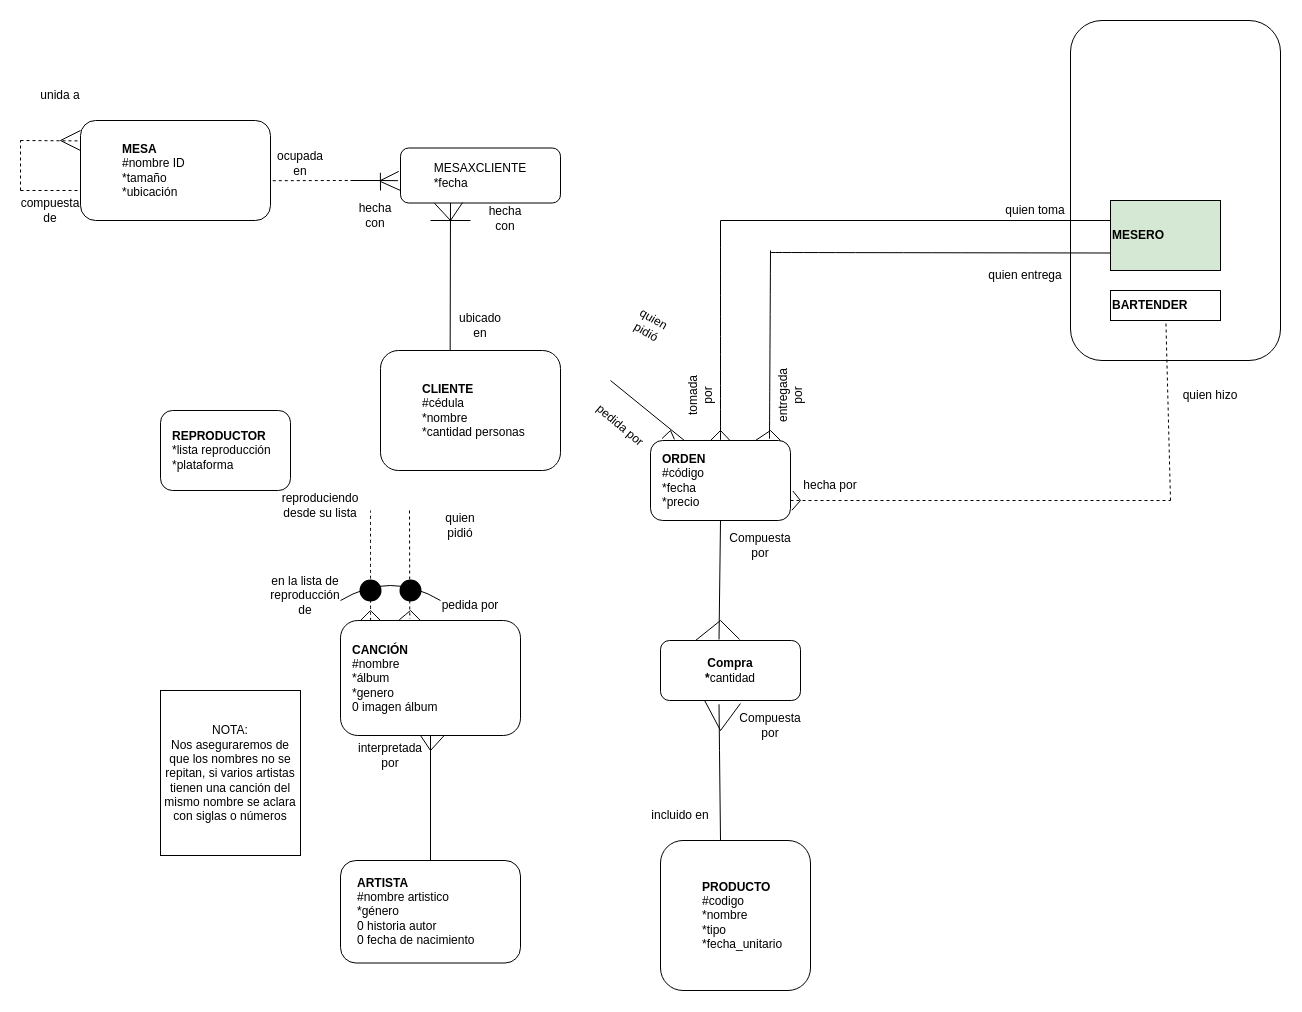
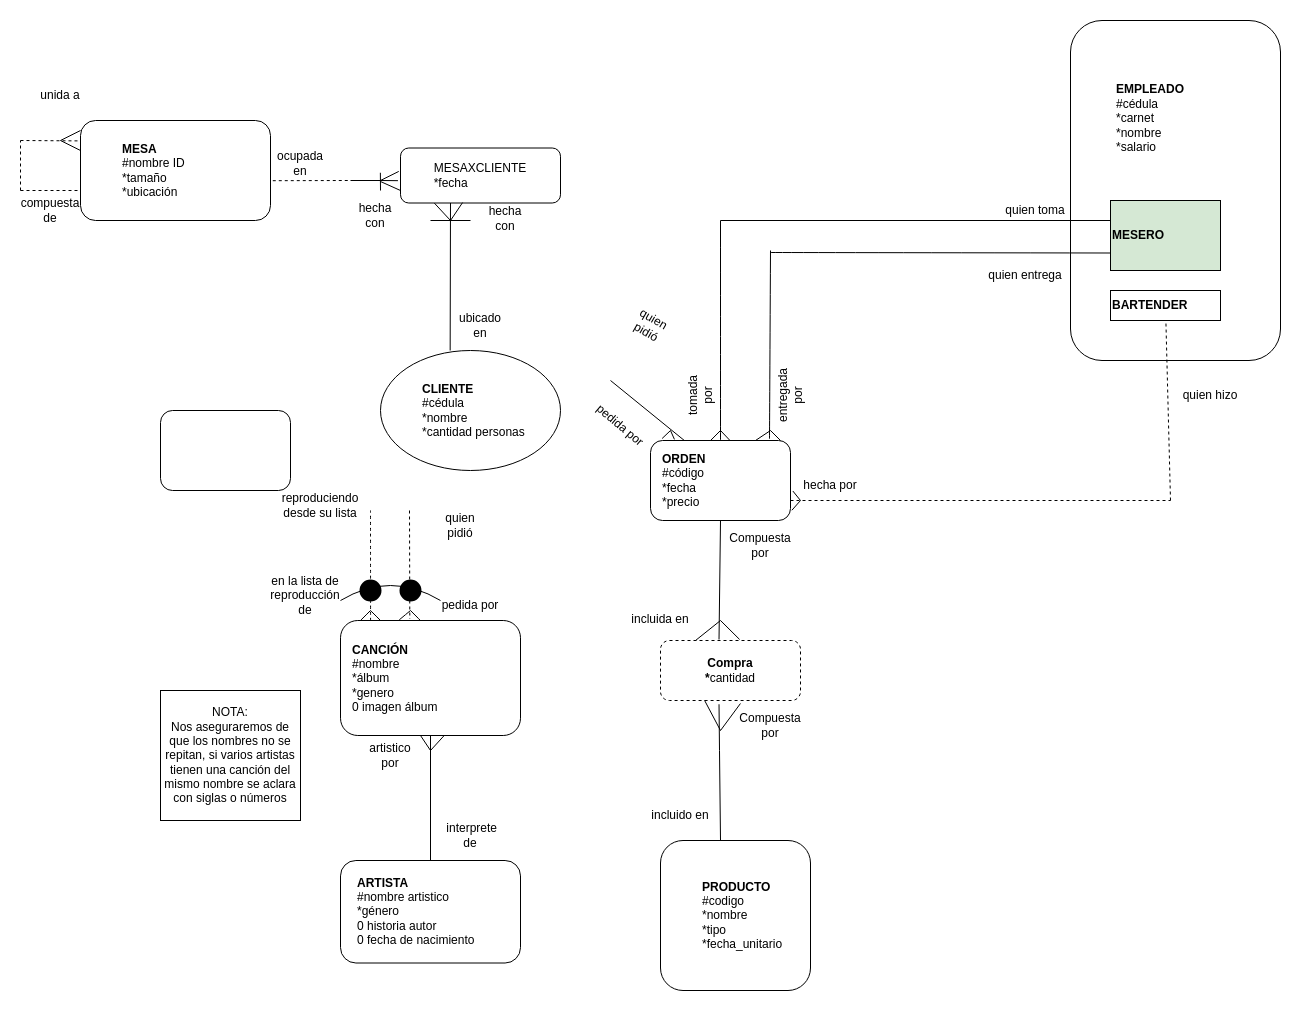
node "EMPLEADO #cédula *carnet *nombre *salario": added
node "CLIENTE #cédula *nombre *cantidad personas": shape rounded rectangle -> ellipse
node "REPRODUCTOR *lista reproducción *plataforma": removed
node "incluida en": added
node "Compra *cantidad": style solid -> dashed
node "interpretada por": label "interpretada por" -> "artistico por"
node "NOTA: Nos aseguraremos de que los nombres no se repitan, si varios artistas tienen una canción del mismo nombre se aclara con siglas o números": size 140x165 -> 140x130
node "interprete de": added
